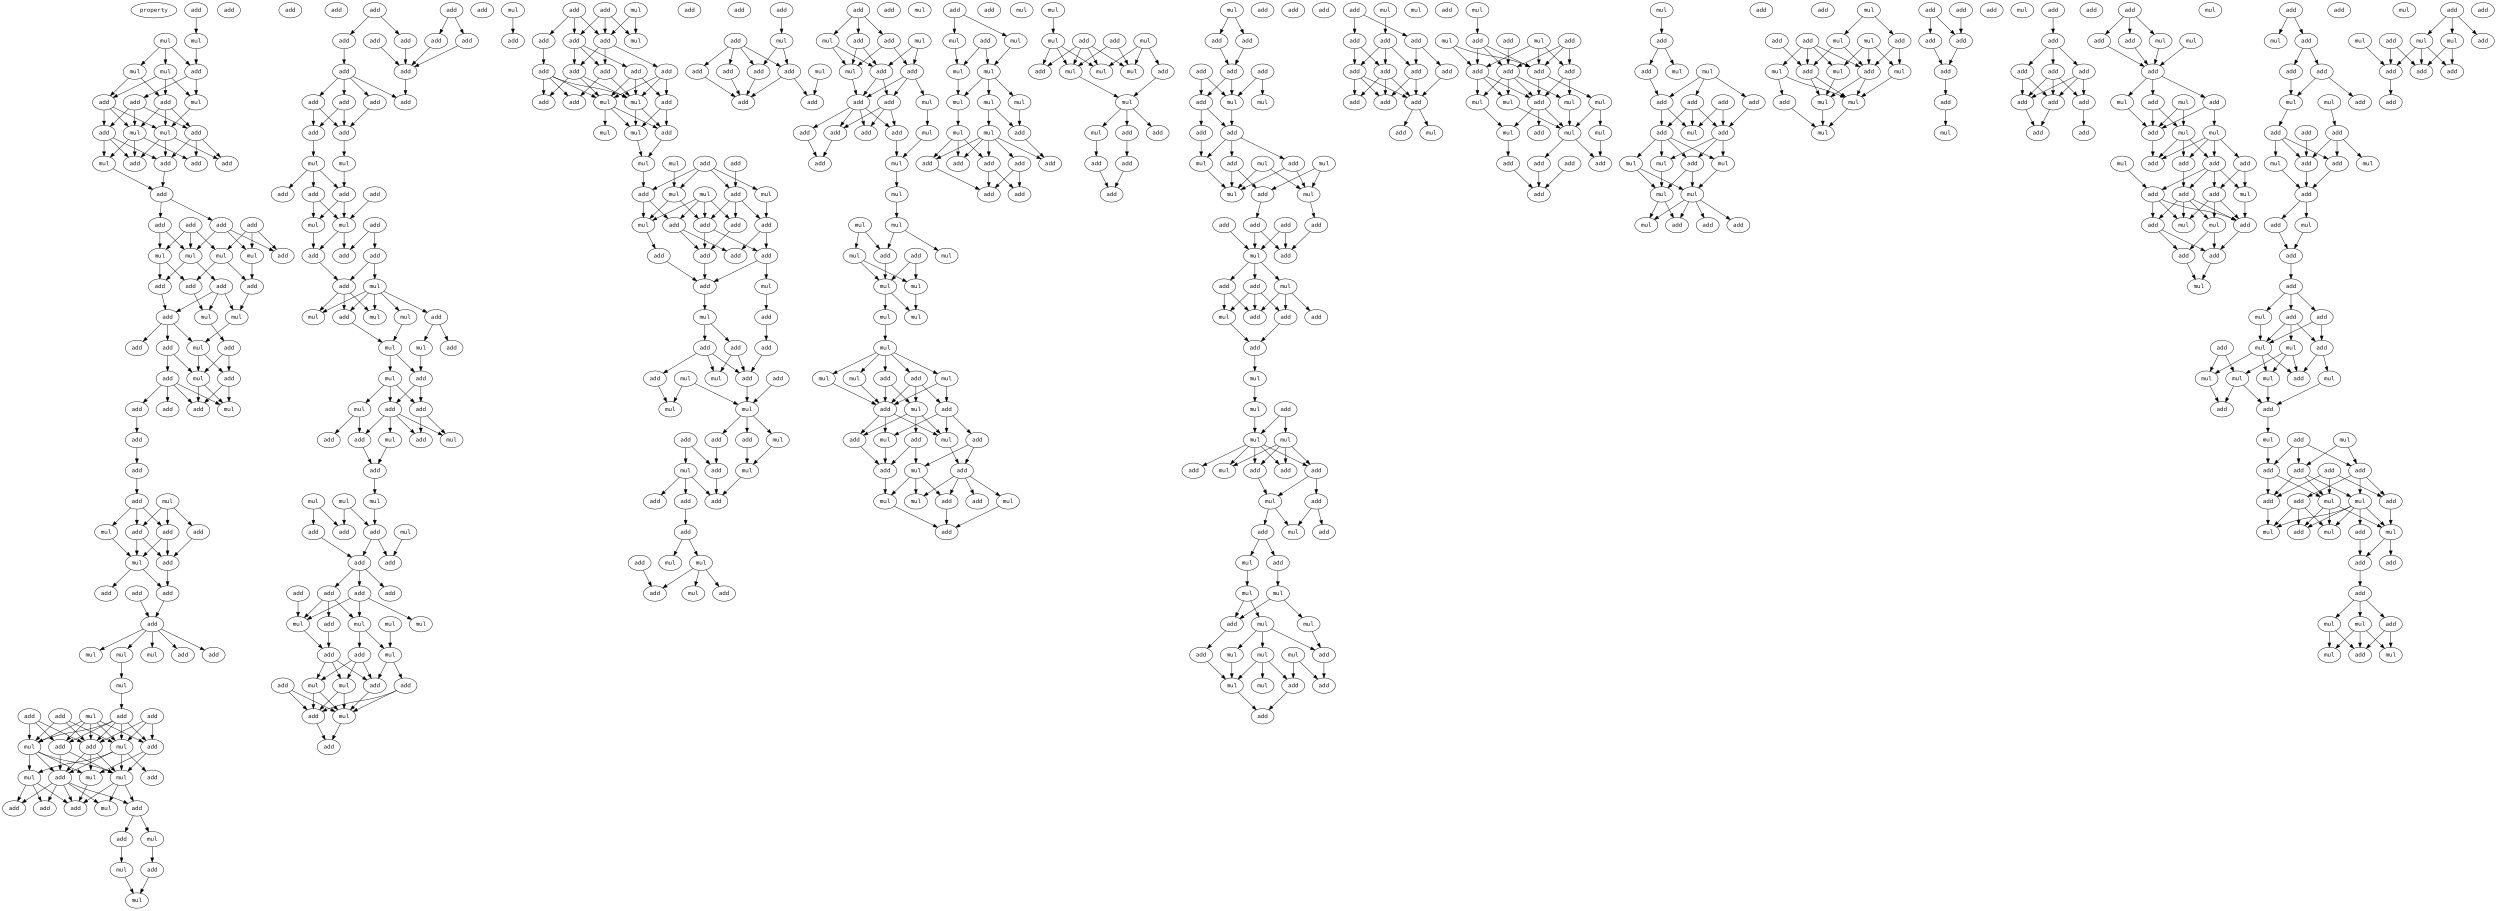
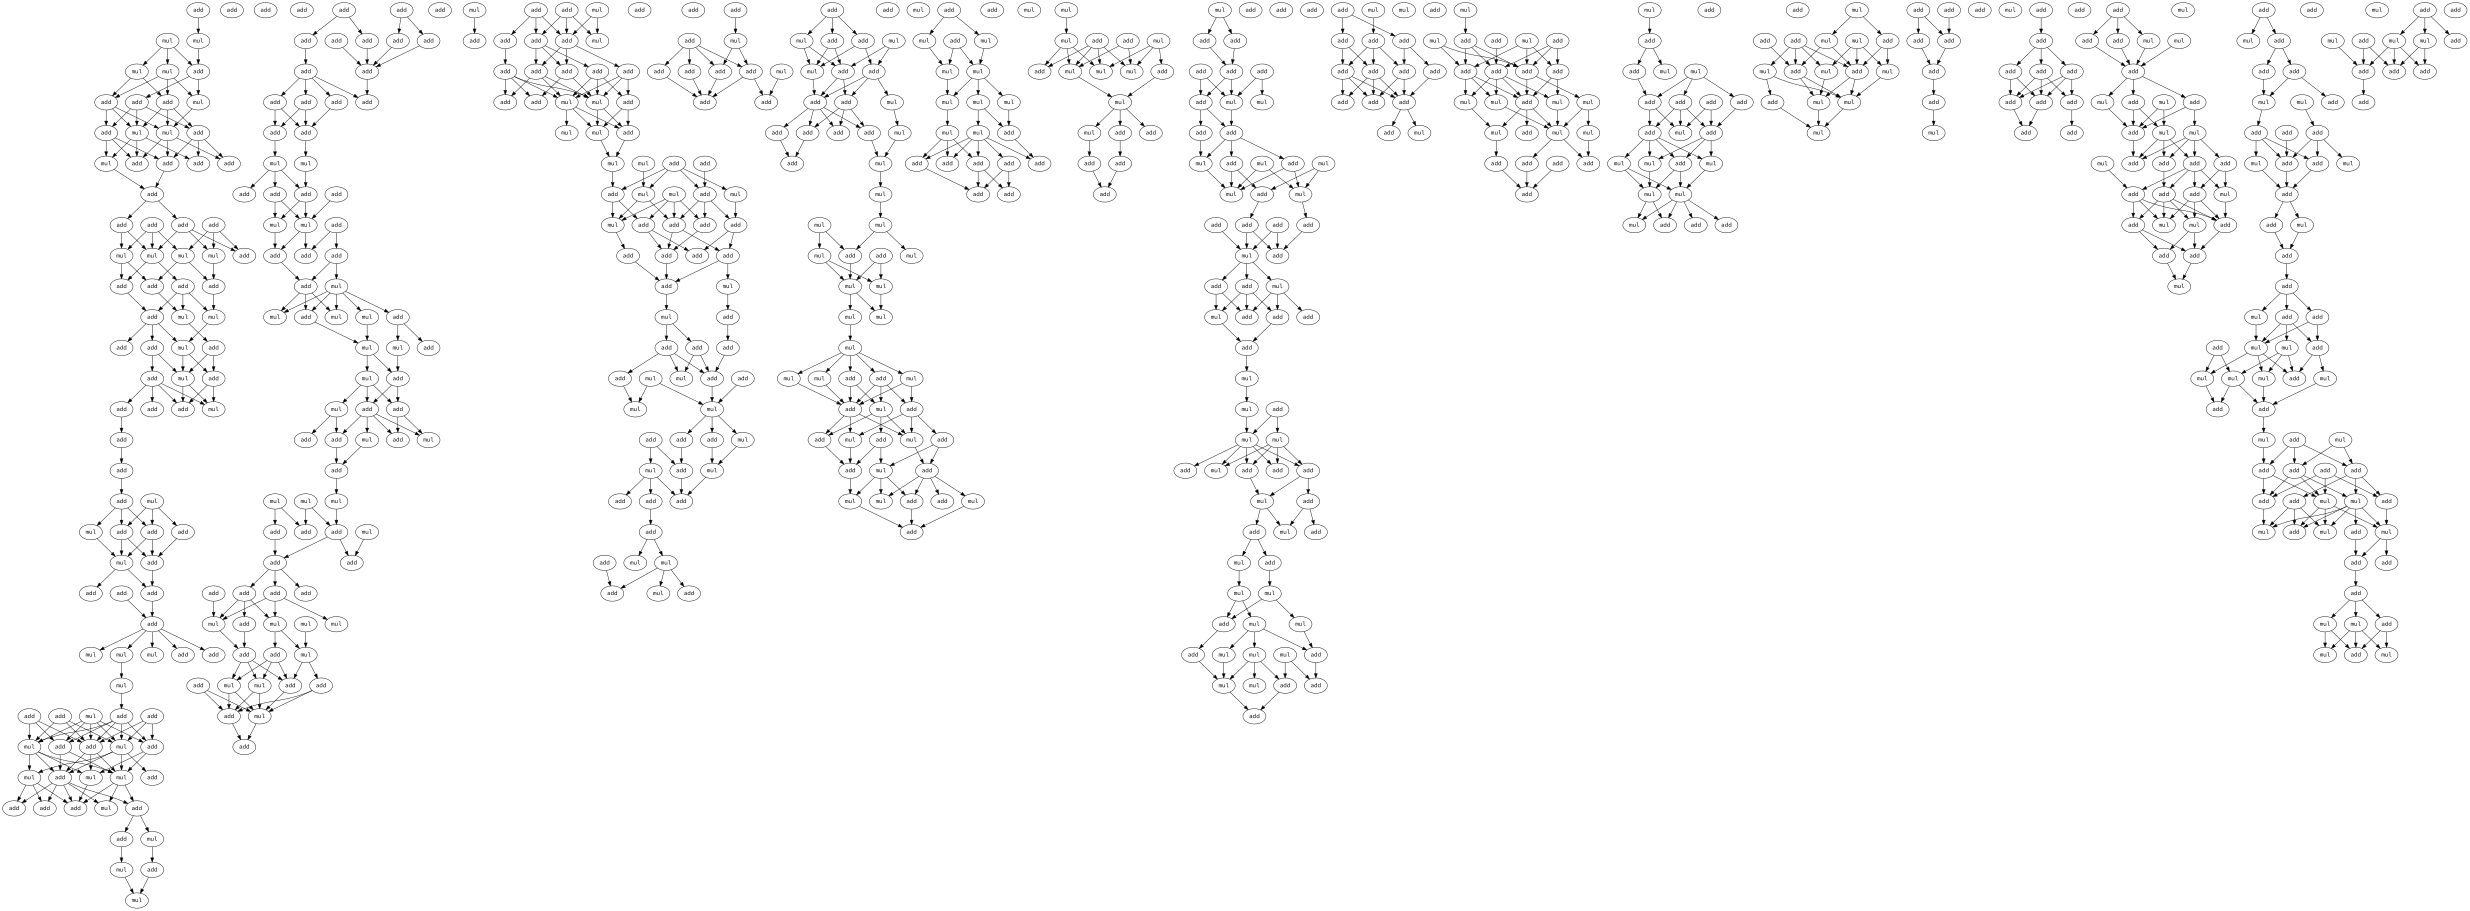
node "property": removed
